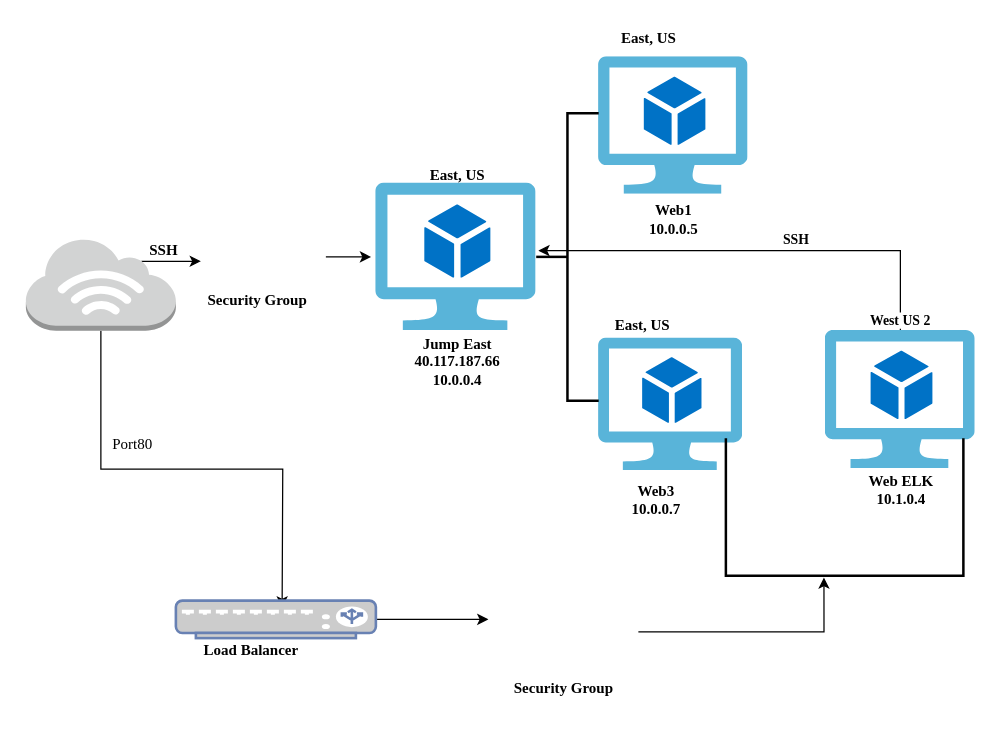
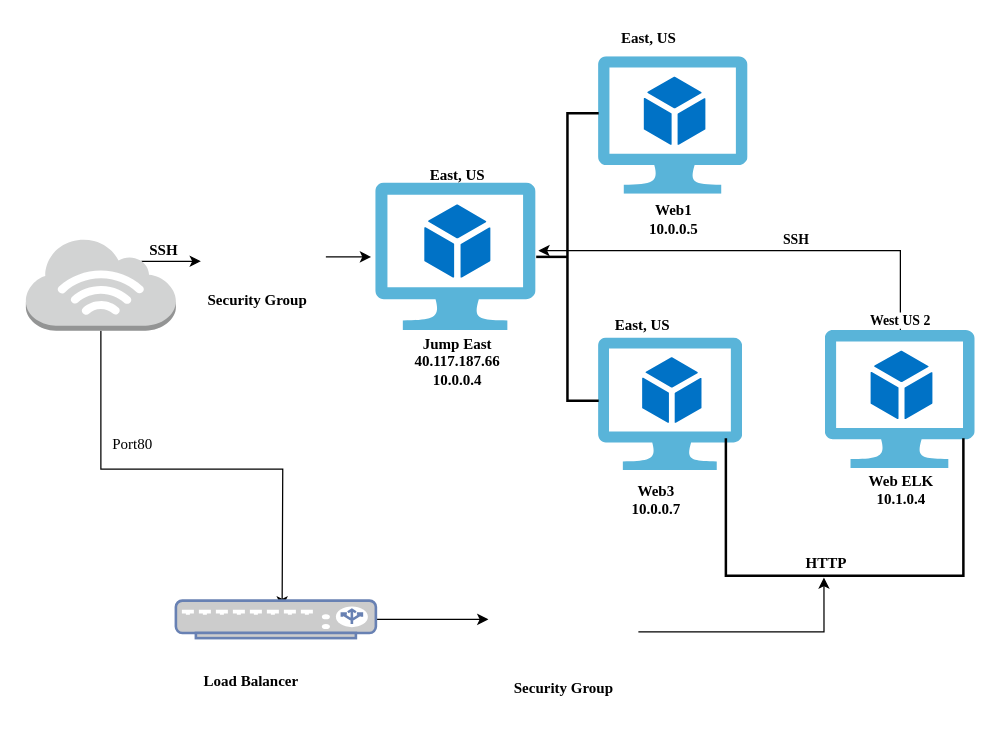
node "HTTP": added
node "Load Balancer": moved (251, 651) -> (251, 682)
